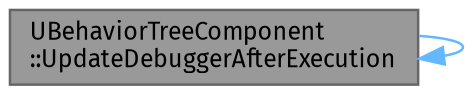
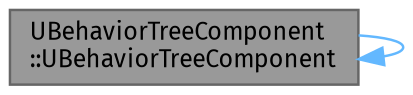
node "UBehaviorTreeComponent ::UpdateDebuggerAfterExecution": label "UBehaviorTreeComponent ::UpdateDebuggerAfterExecution" -> "UBehaviorTreeComponent ::UBehaviorTreeComponent"
